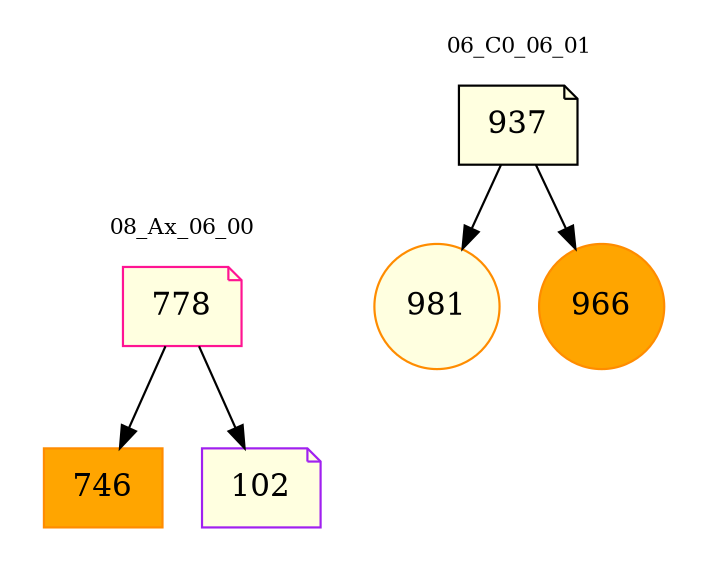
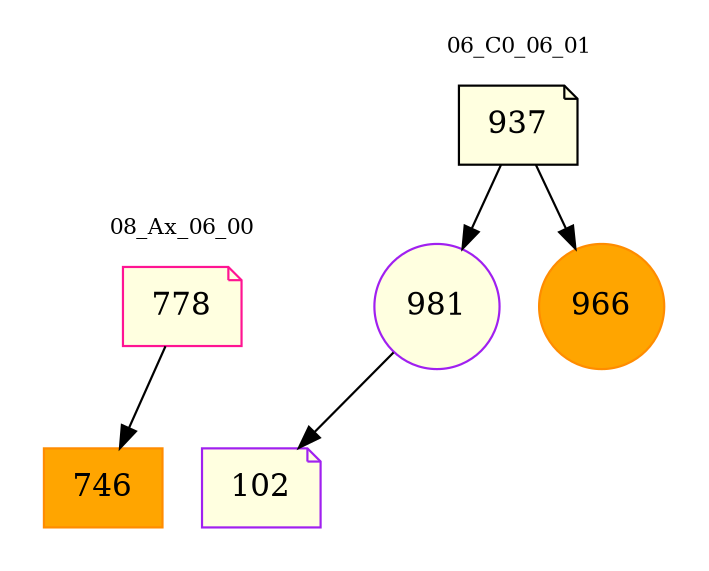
node "981": color darkorange -> purple
edge "778" -> "102": now "981" -> "102"
